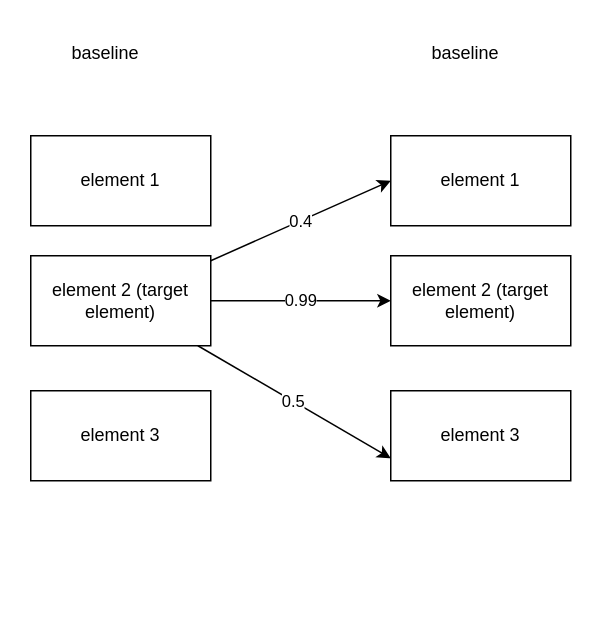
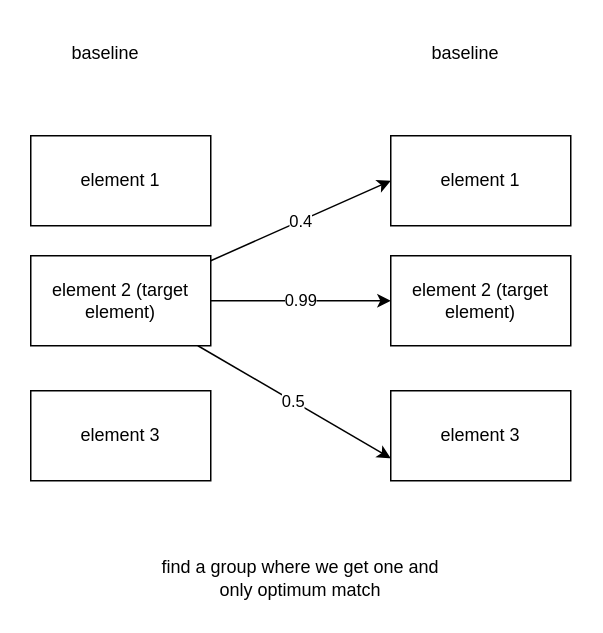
node "find a group where we get one and only optimum match": added
